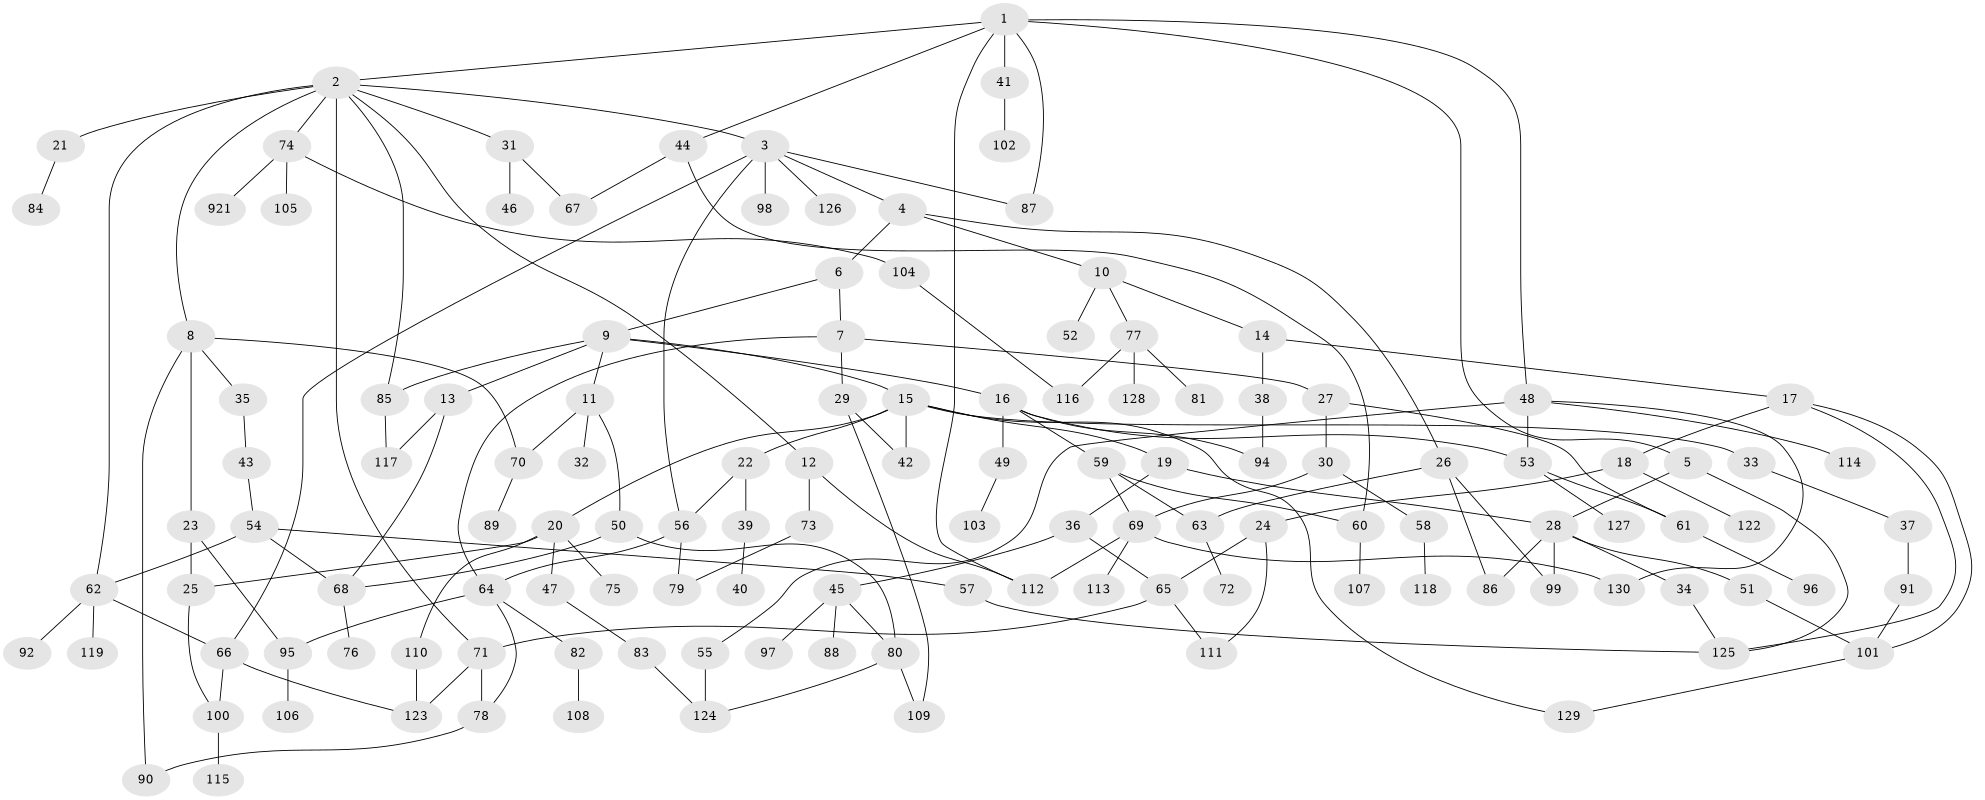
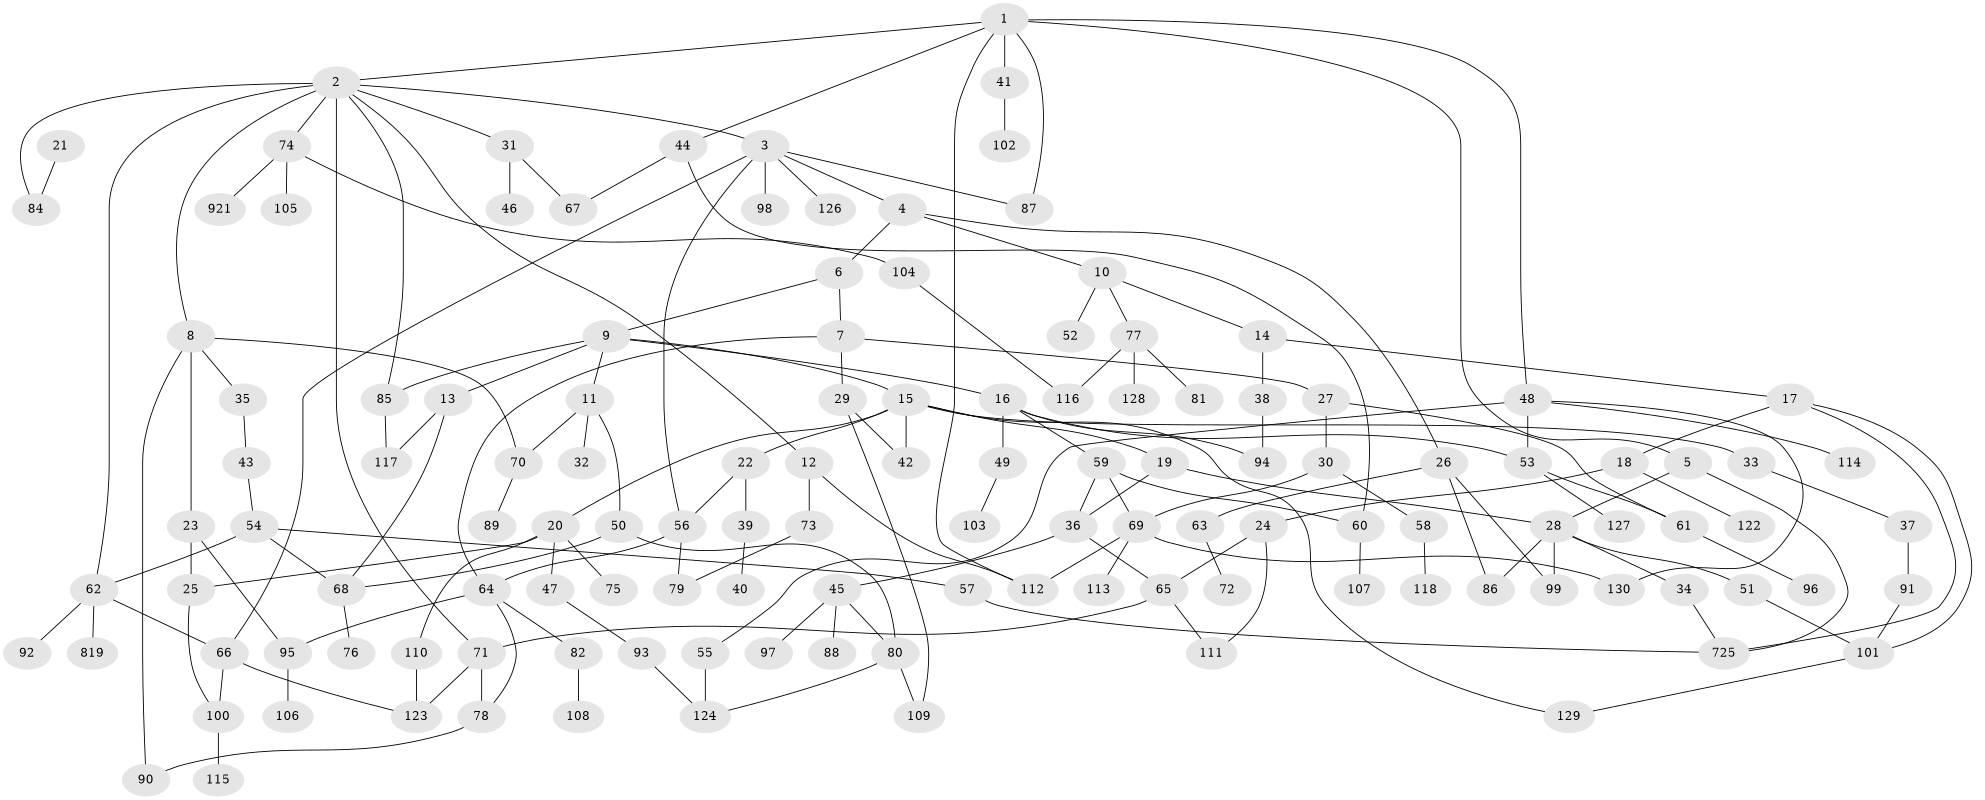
edge "2" -- "21": now "2" -- "84"
edge "59" -- "63": now "59" -- "36"
node "119": label "119" -> "819"
node "83": label "83" -> "93"
node "125": label "125" -> "725"
